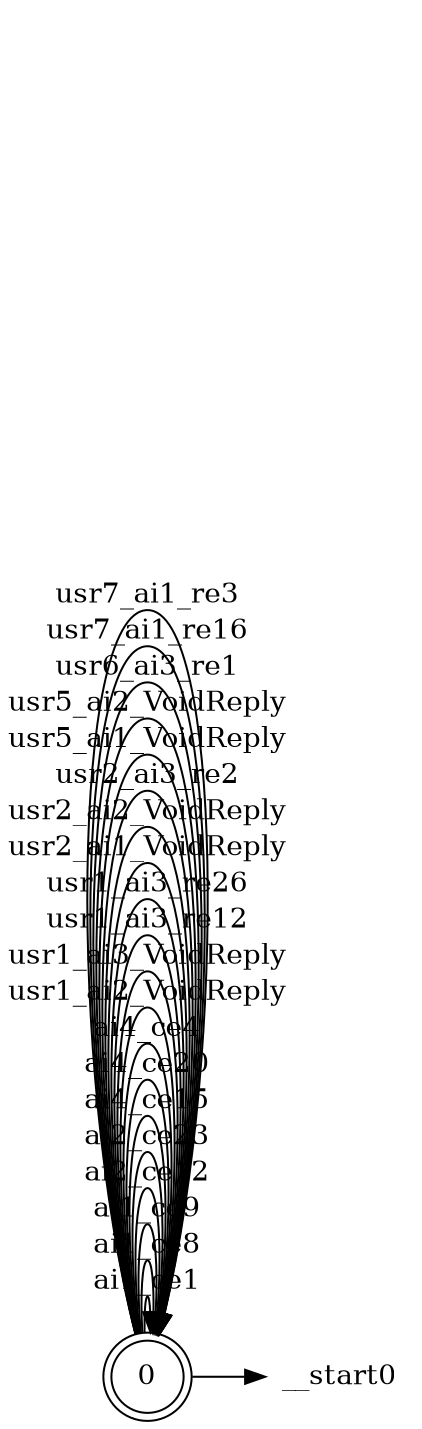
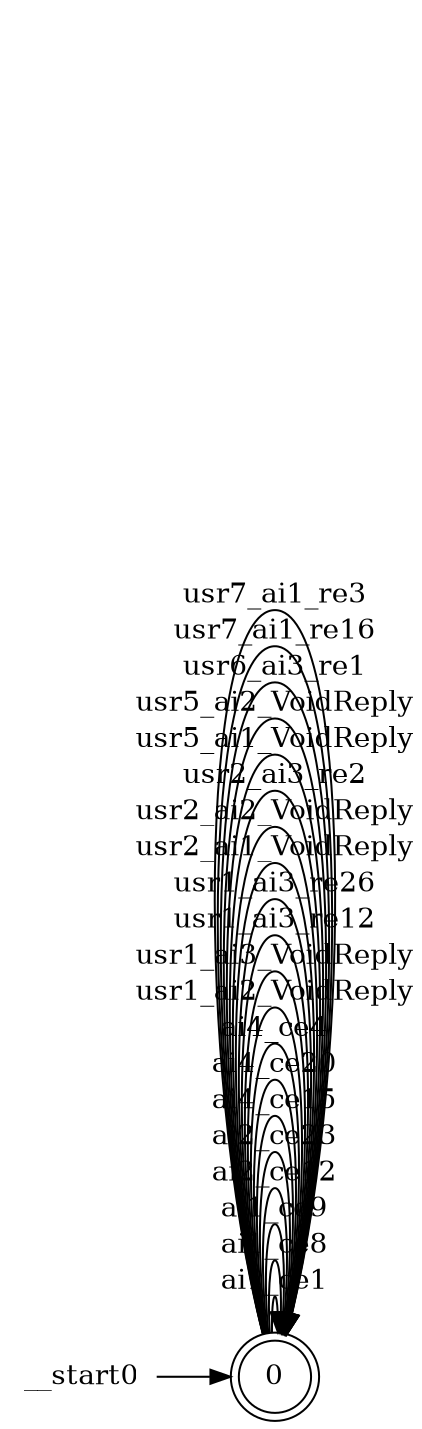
edge "0" -> "__start0": reversed
